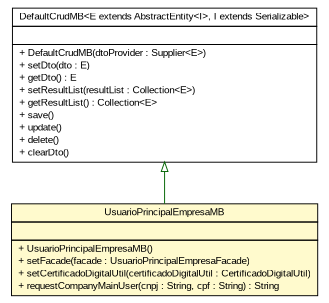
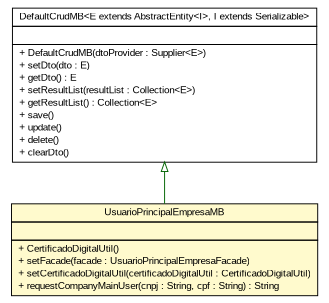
node "UsuarioPrincipalEmpresaMB": text "+ UsuarioPrincipalEmpresaMB()" -> "+ CertificadoDigitalUtil()"
